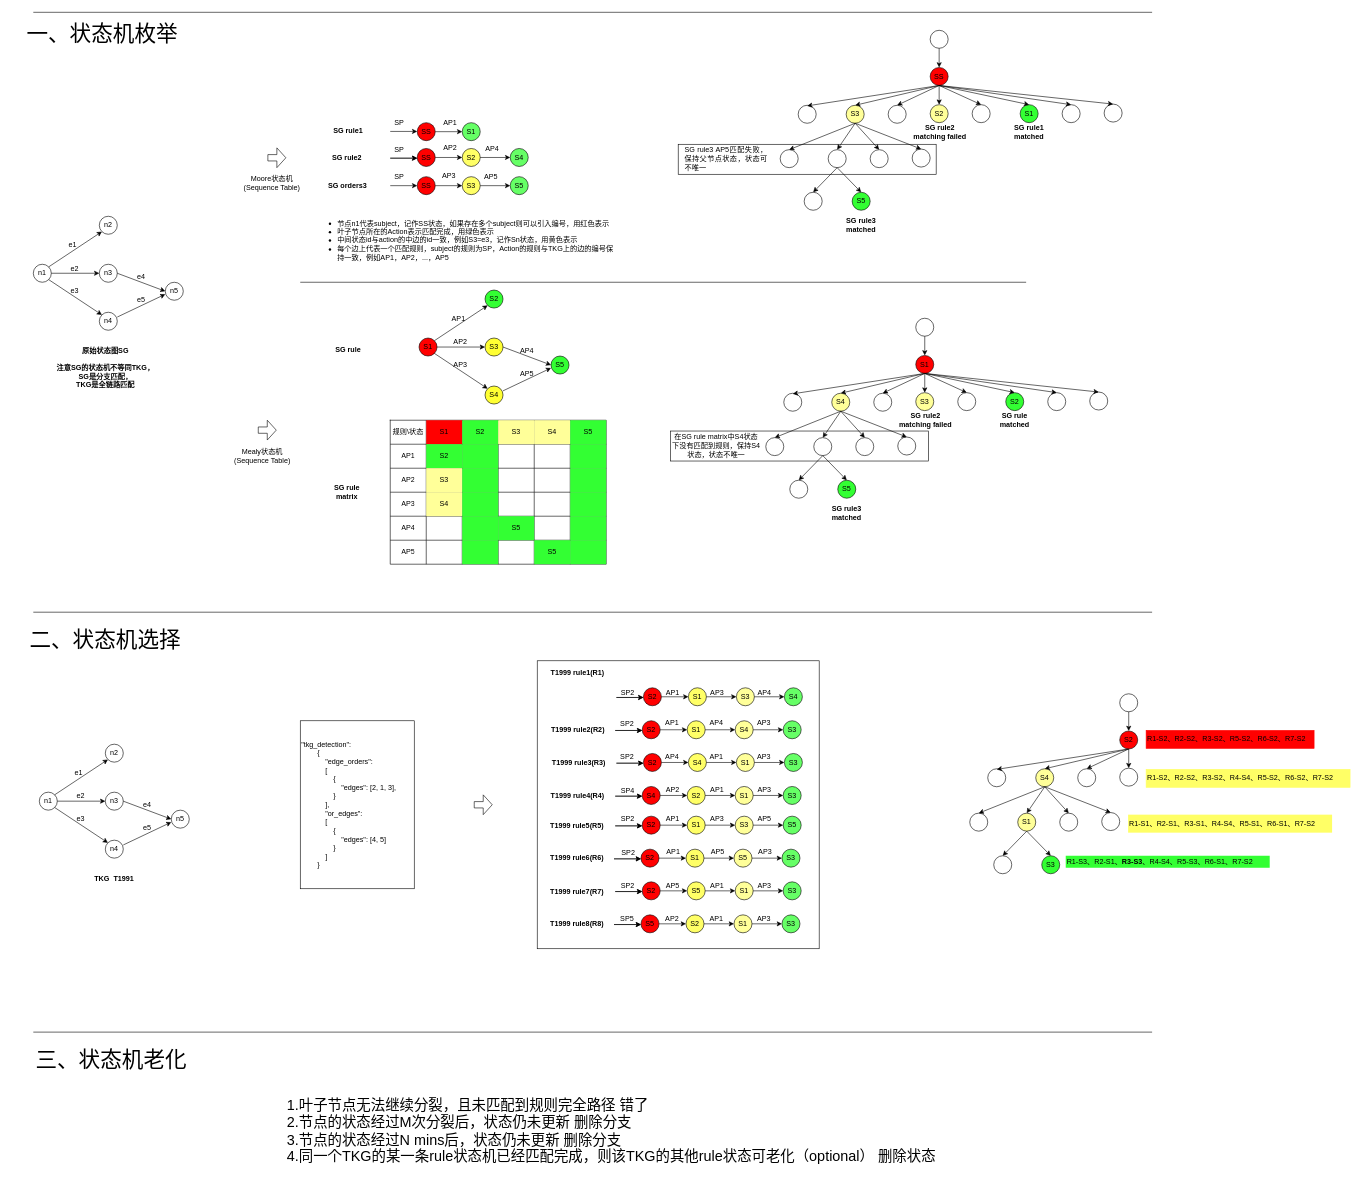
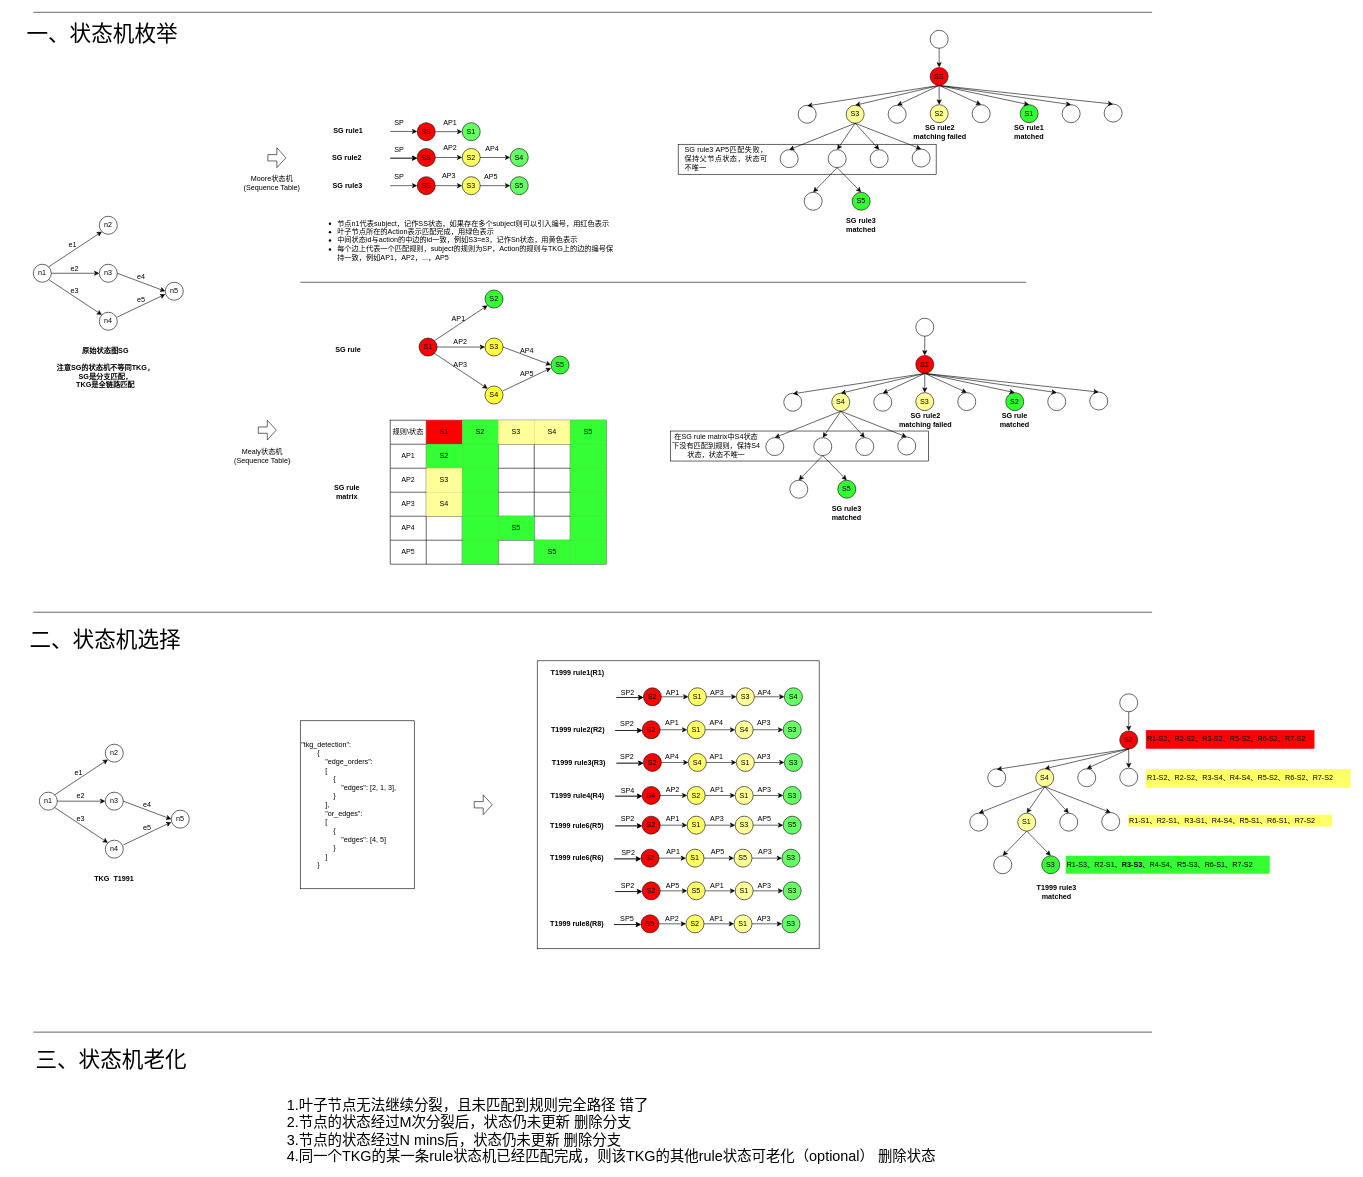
node "SG orders3": label "SG orders3" -> "SG rule3"
node "R1-S2、R2-S2、R3-S2、R4-S4、R5-S2、R6-S2、R7-S2": label "R1-S2、R2-S2、R3-S2、R4-S4、R5-S2、R6-S2、R7-S2" -> "R1-S2、R2-S2、R3-S4、R4-S4、R5-S2、R6-S2、R7-S2"
node "R1-S1、R2-S1、R3-S1、R4-S4、R5-S1、R6-S1、R7-S2": size 204x18 -> 204x12
node "T1999 rule5(R5)": label "T1999 rule5(R5)" -> "T1999 rule6(R5)"
node "R1-S3、R2-S1、R3-S3、R4-S4、R5-S3、R6-S1、R7-S2": size 204x12 -> 204x18
node "T1999 rule7(R7)": removed
node "T1999 rule3 matched": added
